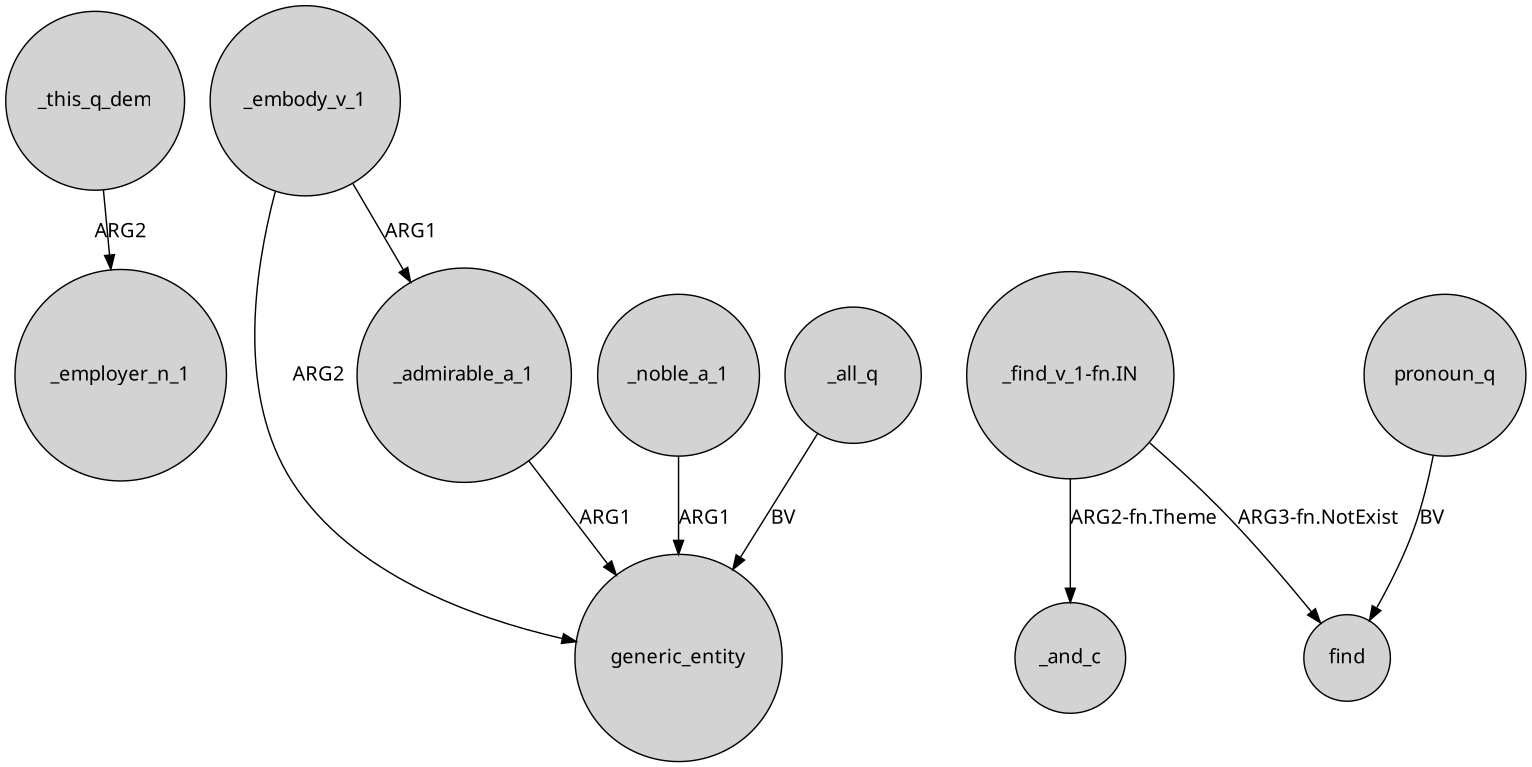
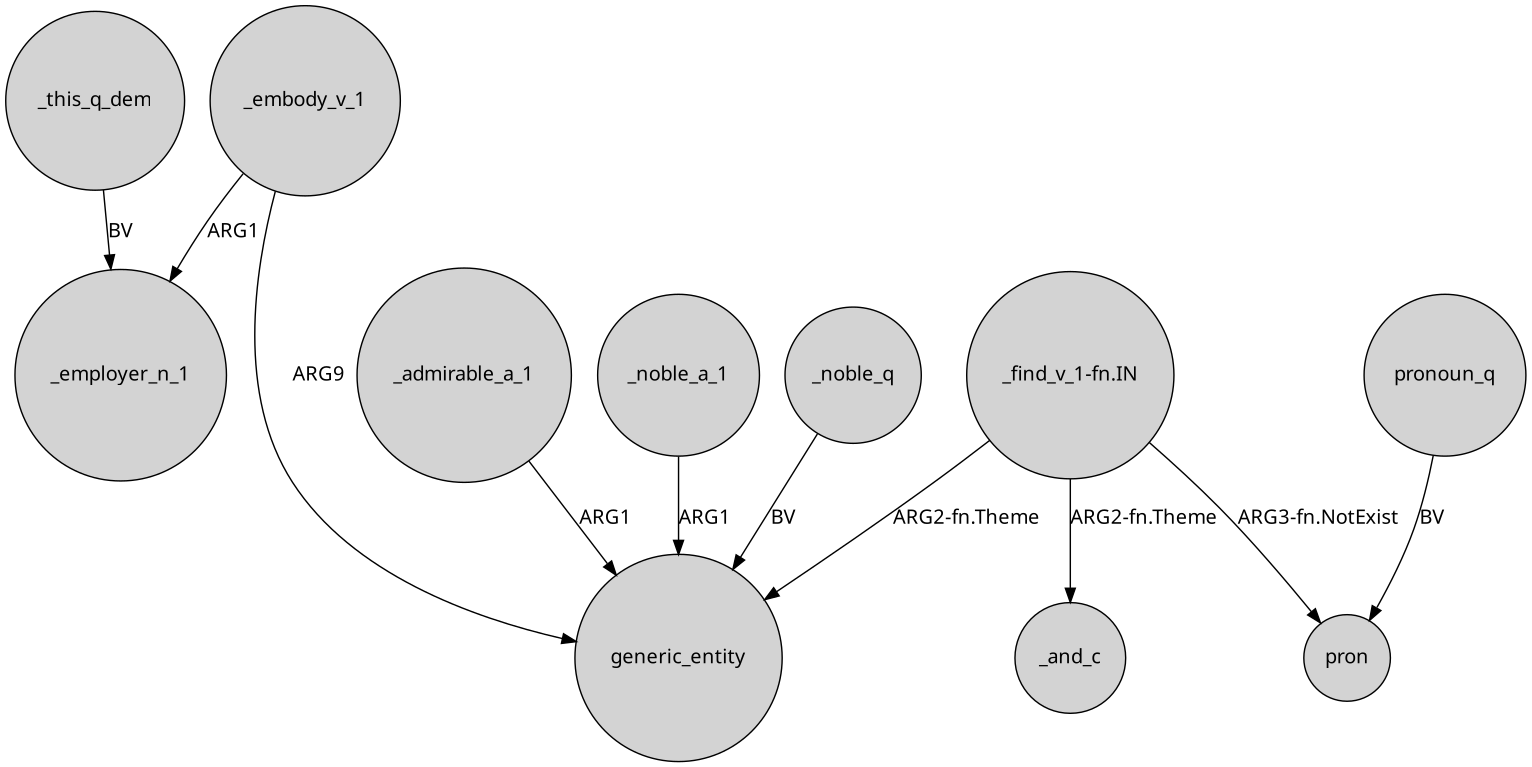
edge "_embody_v_1" -> "_admirable_a_1": now "_embody_v_1" -> "_employer_n_1"
edge "_this_q_dem" -> "_employer_n_1": label "ARG2" -> "BV"
edge "_embody_v_1" -> "generic_entity": label "ARG2" -> "ARG9"
node "_all_q": label "_all_q" -> "_noble_q"
edge "_find_v_1-fn.IN" -> "generic_entity": added, label "ARG2-fn.Theme"
node "find": label "find" -> "pron"
